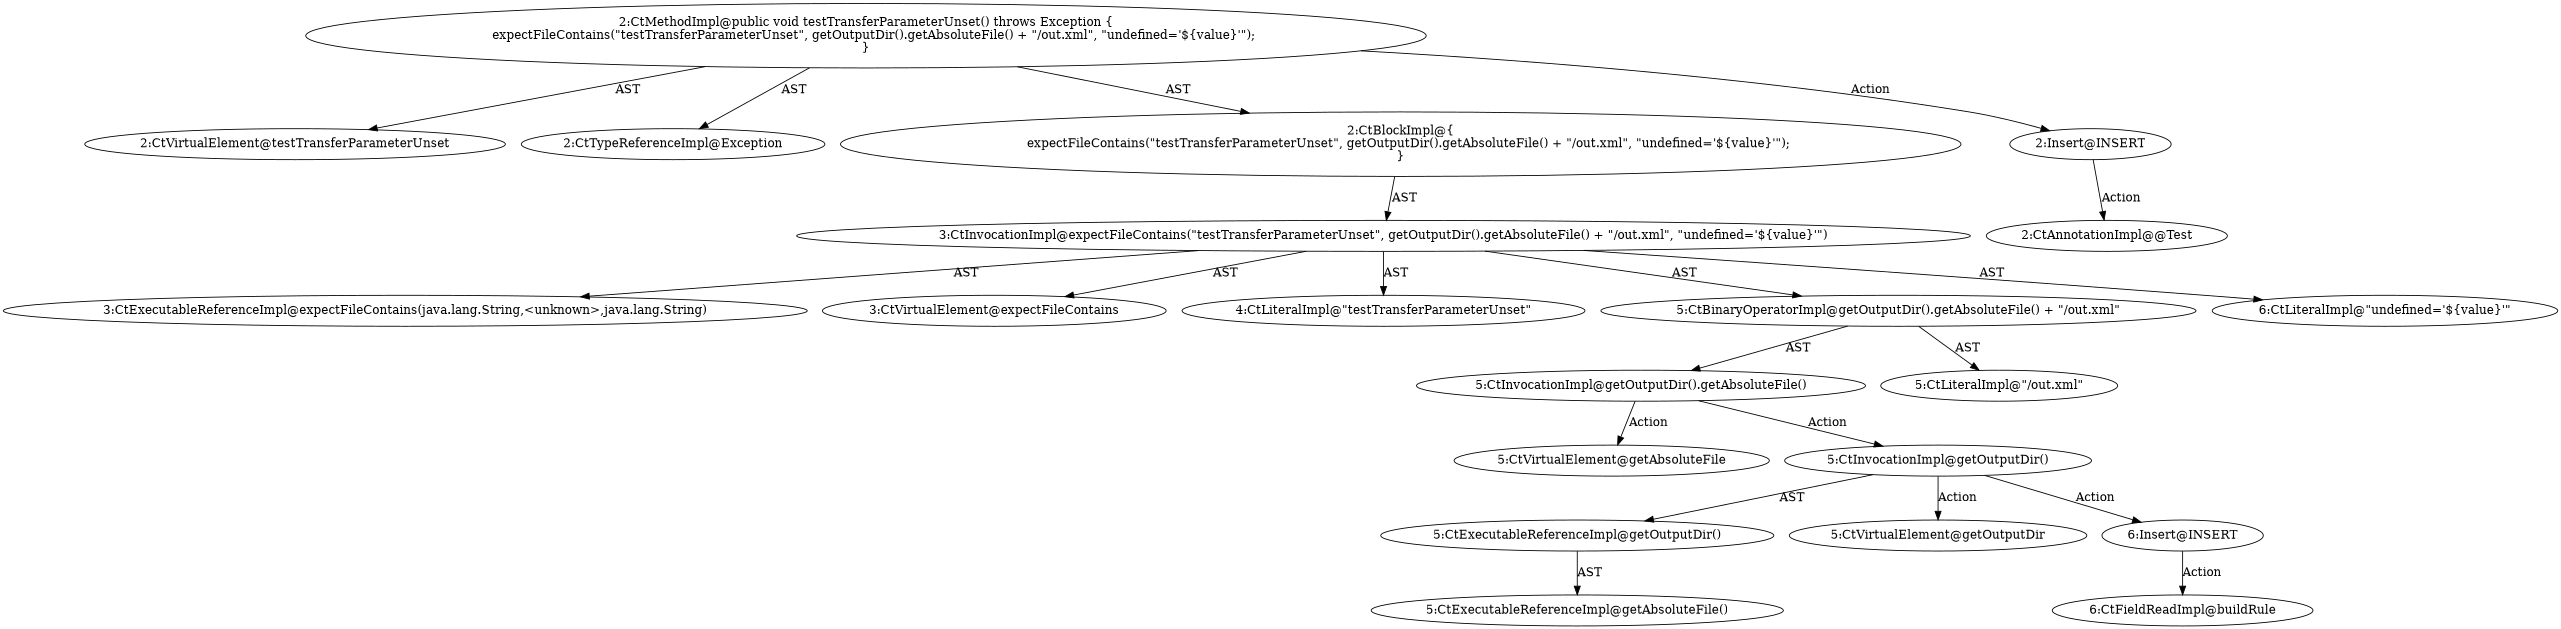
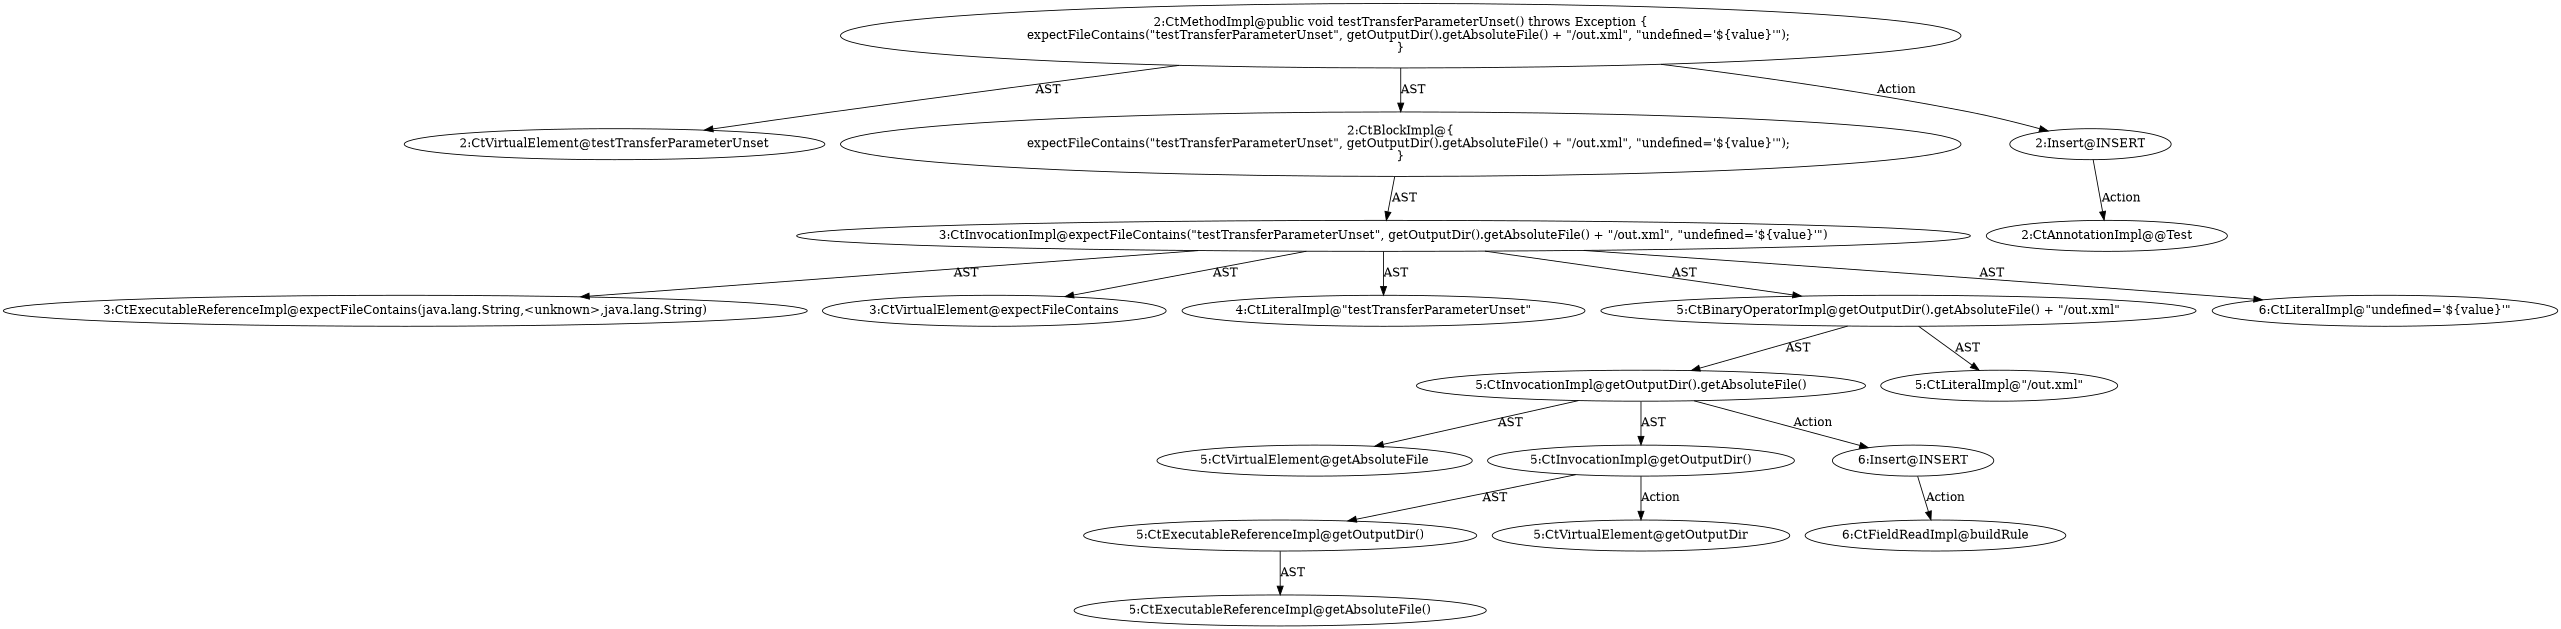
node "2:CtTypeReferenceImpl@Exception": removed
edge "5:CtInvocationImpl@getOutputDir().getAbsoluteFile()" -> "5:CtVirtualElement@getAbsoluteFile": label "Action" -> "AST"
edge "5:CtInvocationImpl@getOutputDir().getAbsoluteFile()" -> "5:CtInvocationImpl@getOutputDir()": label "Action" -> "AST"
edge "5:CtInvocationImpl@getOutputDir()" -> "6:Insert@INSERT": now "5:CtInvocationImpl@getOutputDir().getAbsoluteFile()" -> "6:Insert@INSERT"
